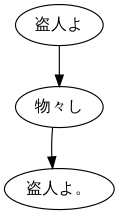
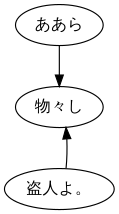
node "盗人よ": label "盗人よ" -> "ああら"
edge "物々し" -> "盗人よ。": reversed
